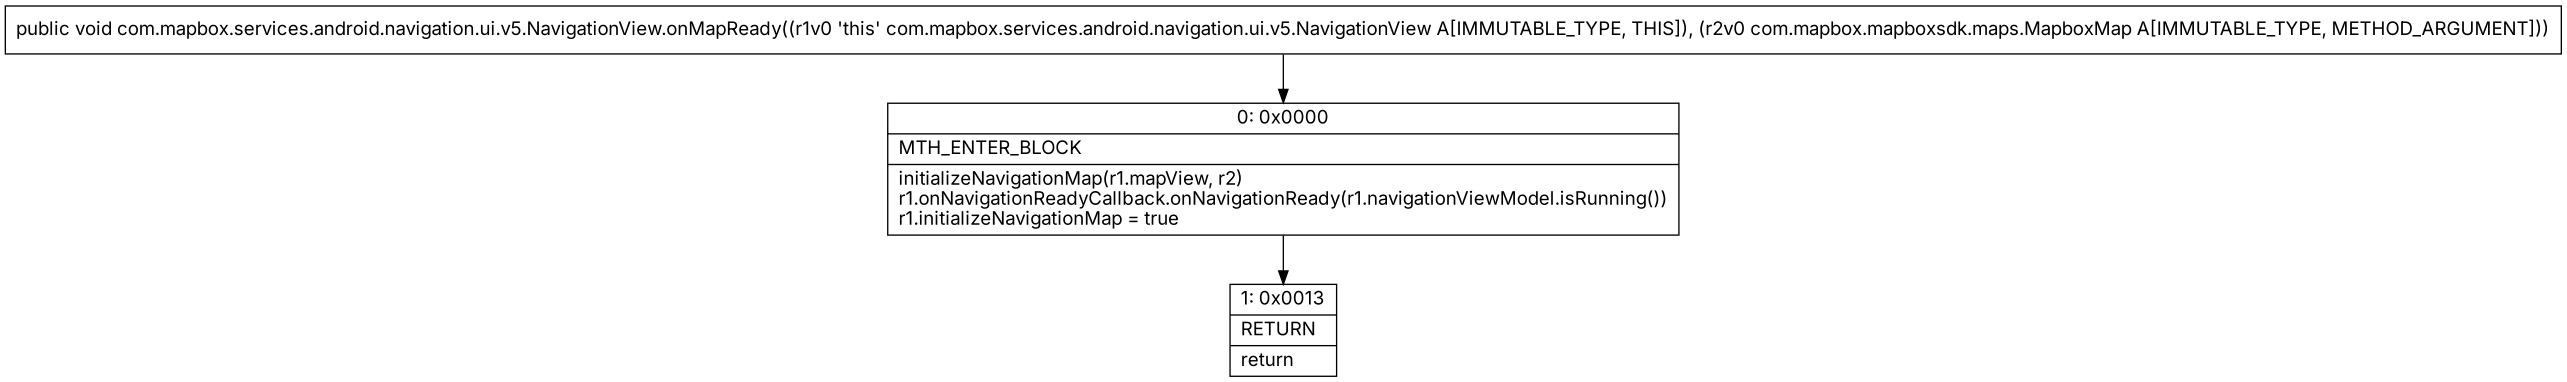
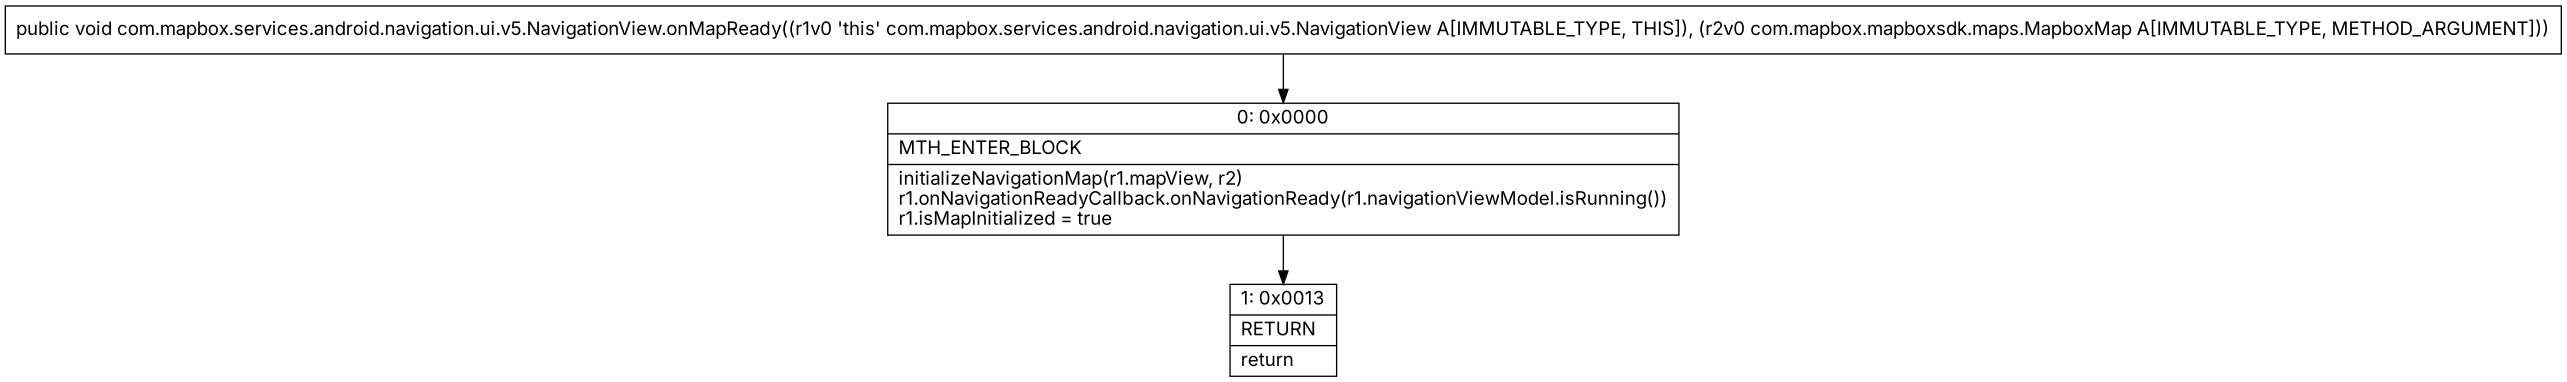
node "0: 0x0000": text "r1.initializeNavigationMap = true" -> "r1.isMapInitialized = true"
